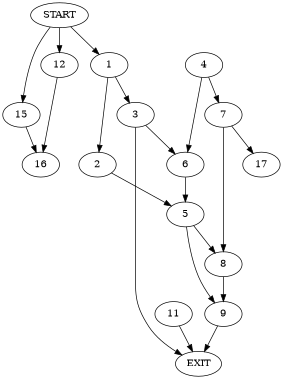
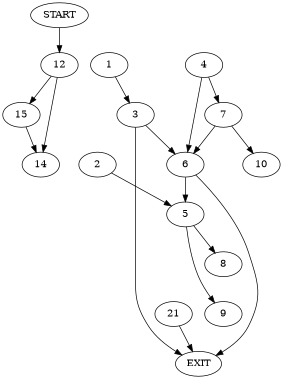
edge "START" -> "1": removed
edge "START" -> "15": now "12" -> "15"
edge "1" -> "2": removed
node "16": label "16" -> "14"
node "17": label "17" -> "10"
edge "7" -> "8": now "7" -> "6"
edge "8" -> "9": removed
node "11": label "11" -> "21"
edge "9" -> "EXIT": now "6" -> "EXIT"
